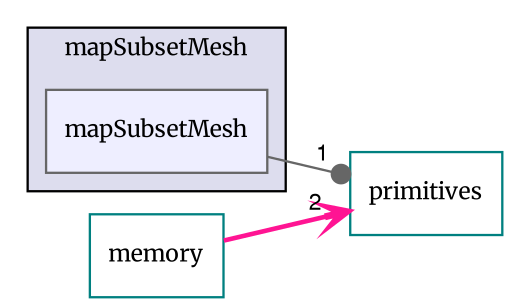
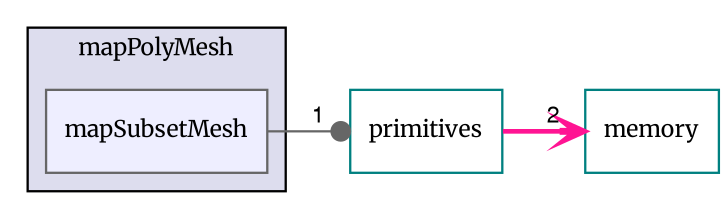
cluster "mapSubsetMesh": label "mapSubsetMesh" -> "mapPolyMesh"
edge "memory" -> "primitives": reversed
